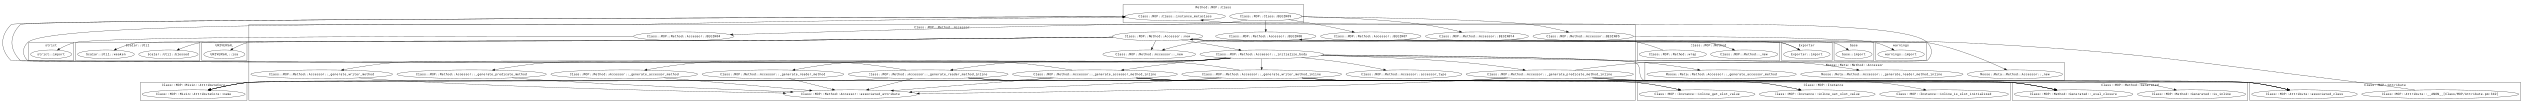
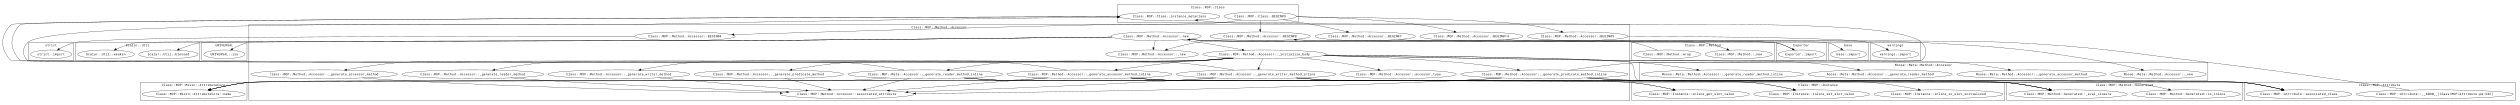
cluster "Method::MOP::Class": label "Method::MOP::Class" -> "Class::MOP::Class"
node "Class::MOP::Method::Accessor::_generate_reader_method_inline": label "Class::MOP::Method::Accessor::_generate_reader_method_inline" -> "Class::MOP::Meta::Accessor::_generate_reader_method_inline"
node "Moose::Meta::Method::Accessor::_generate_reader_method": added
